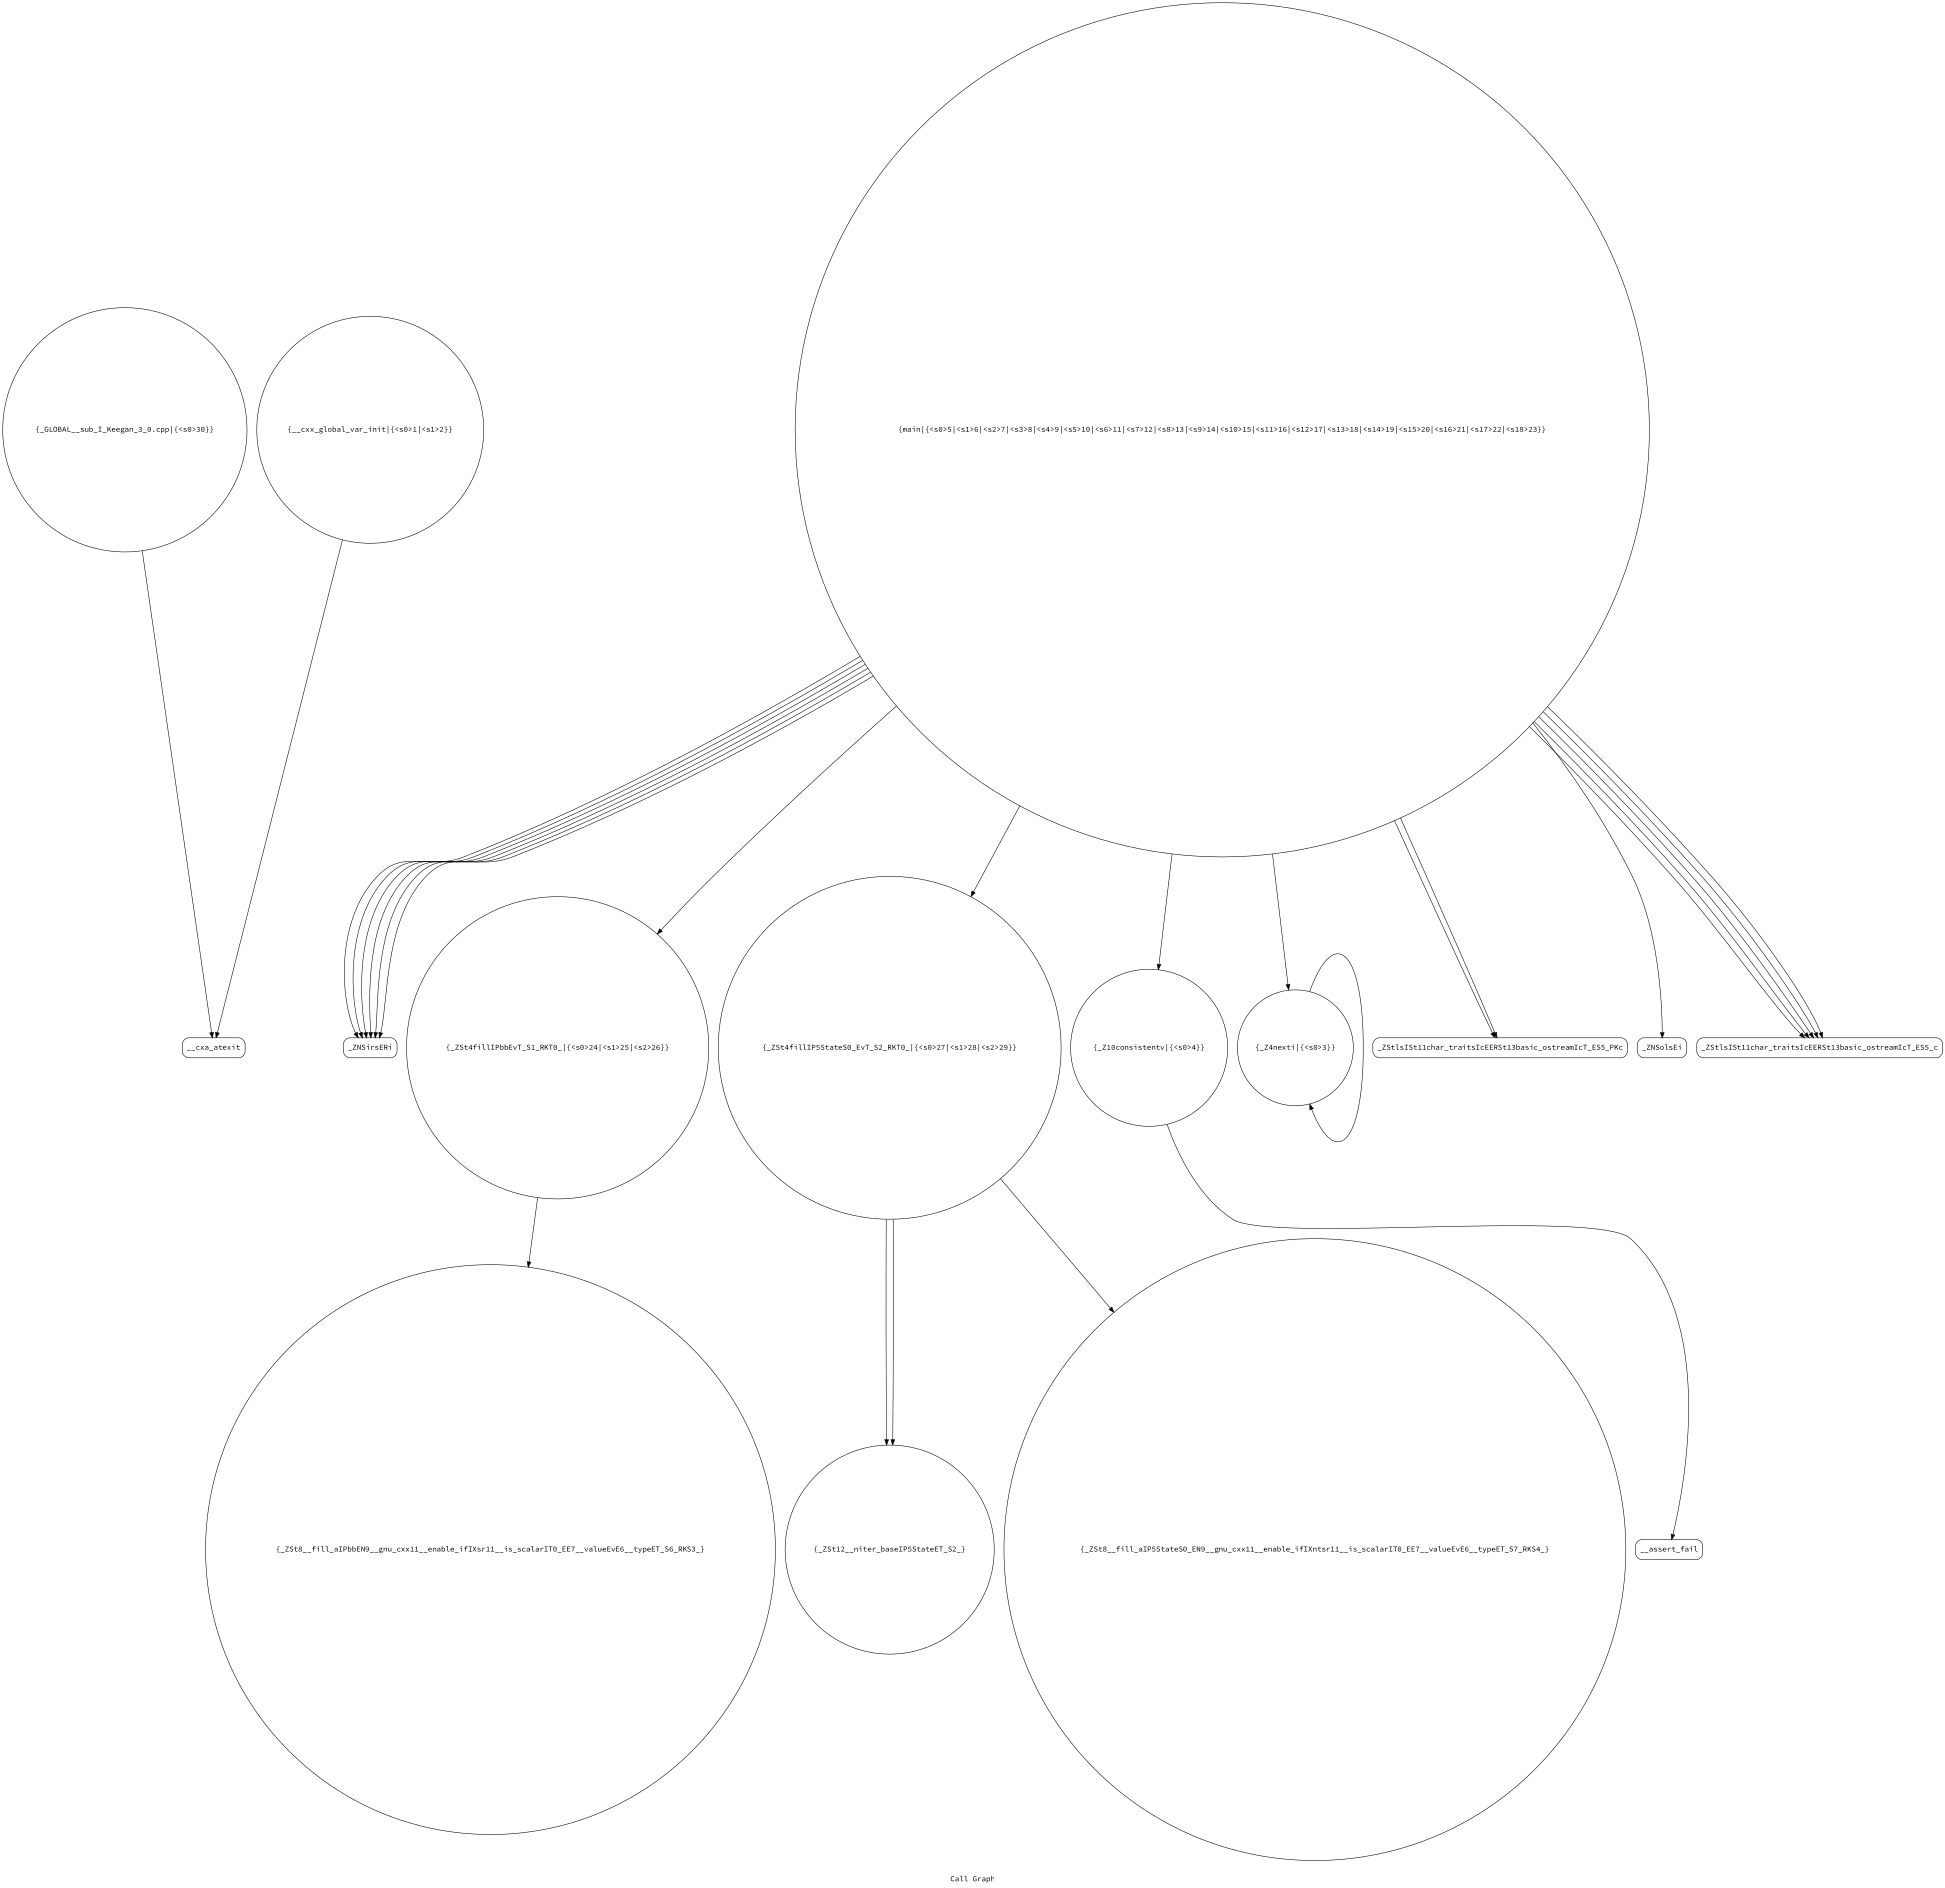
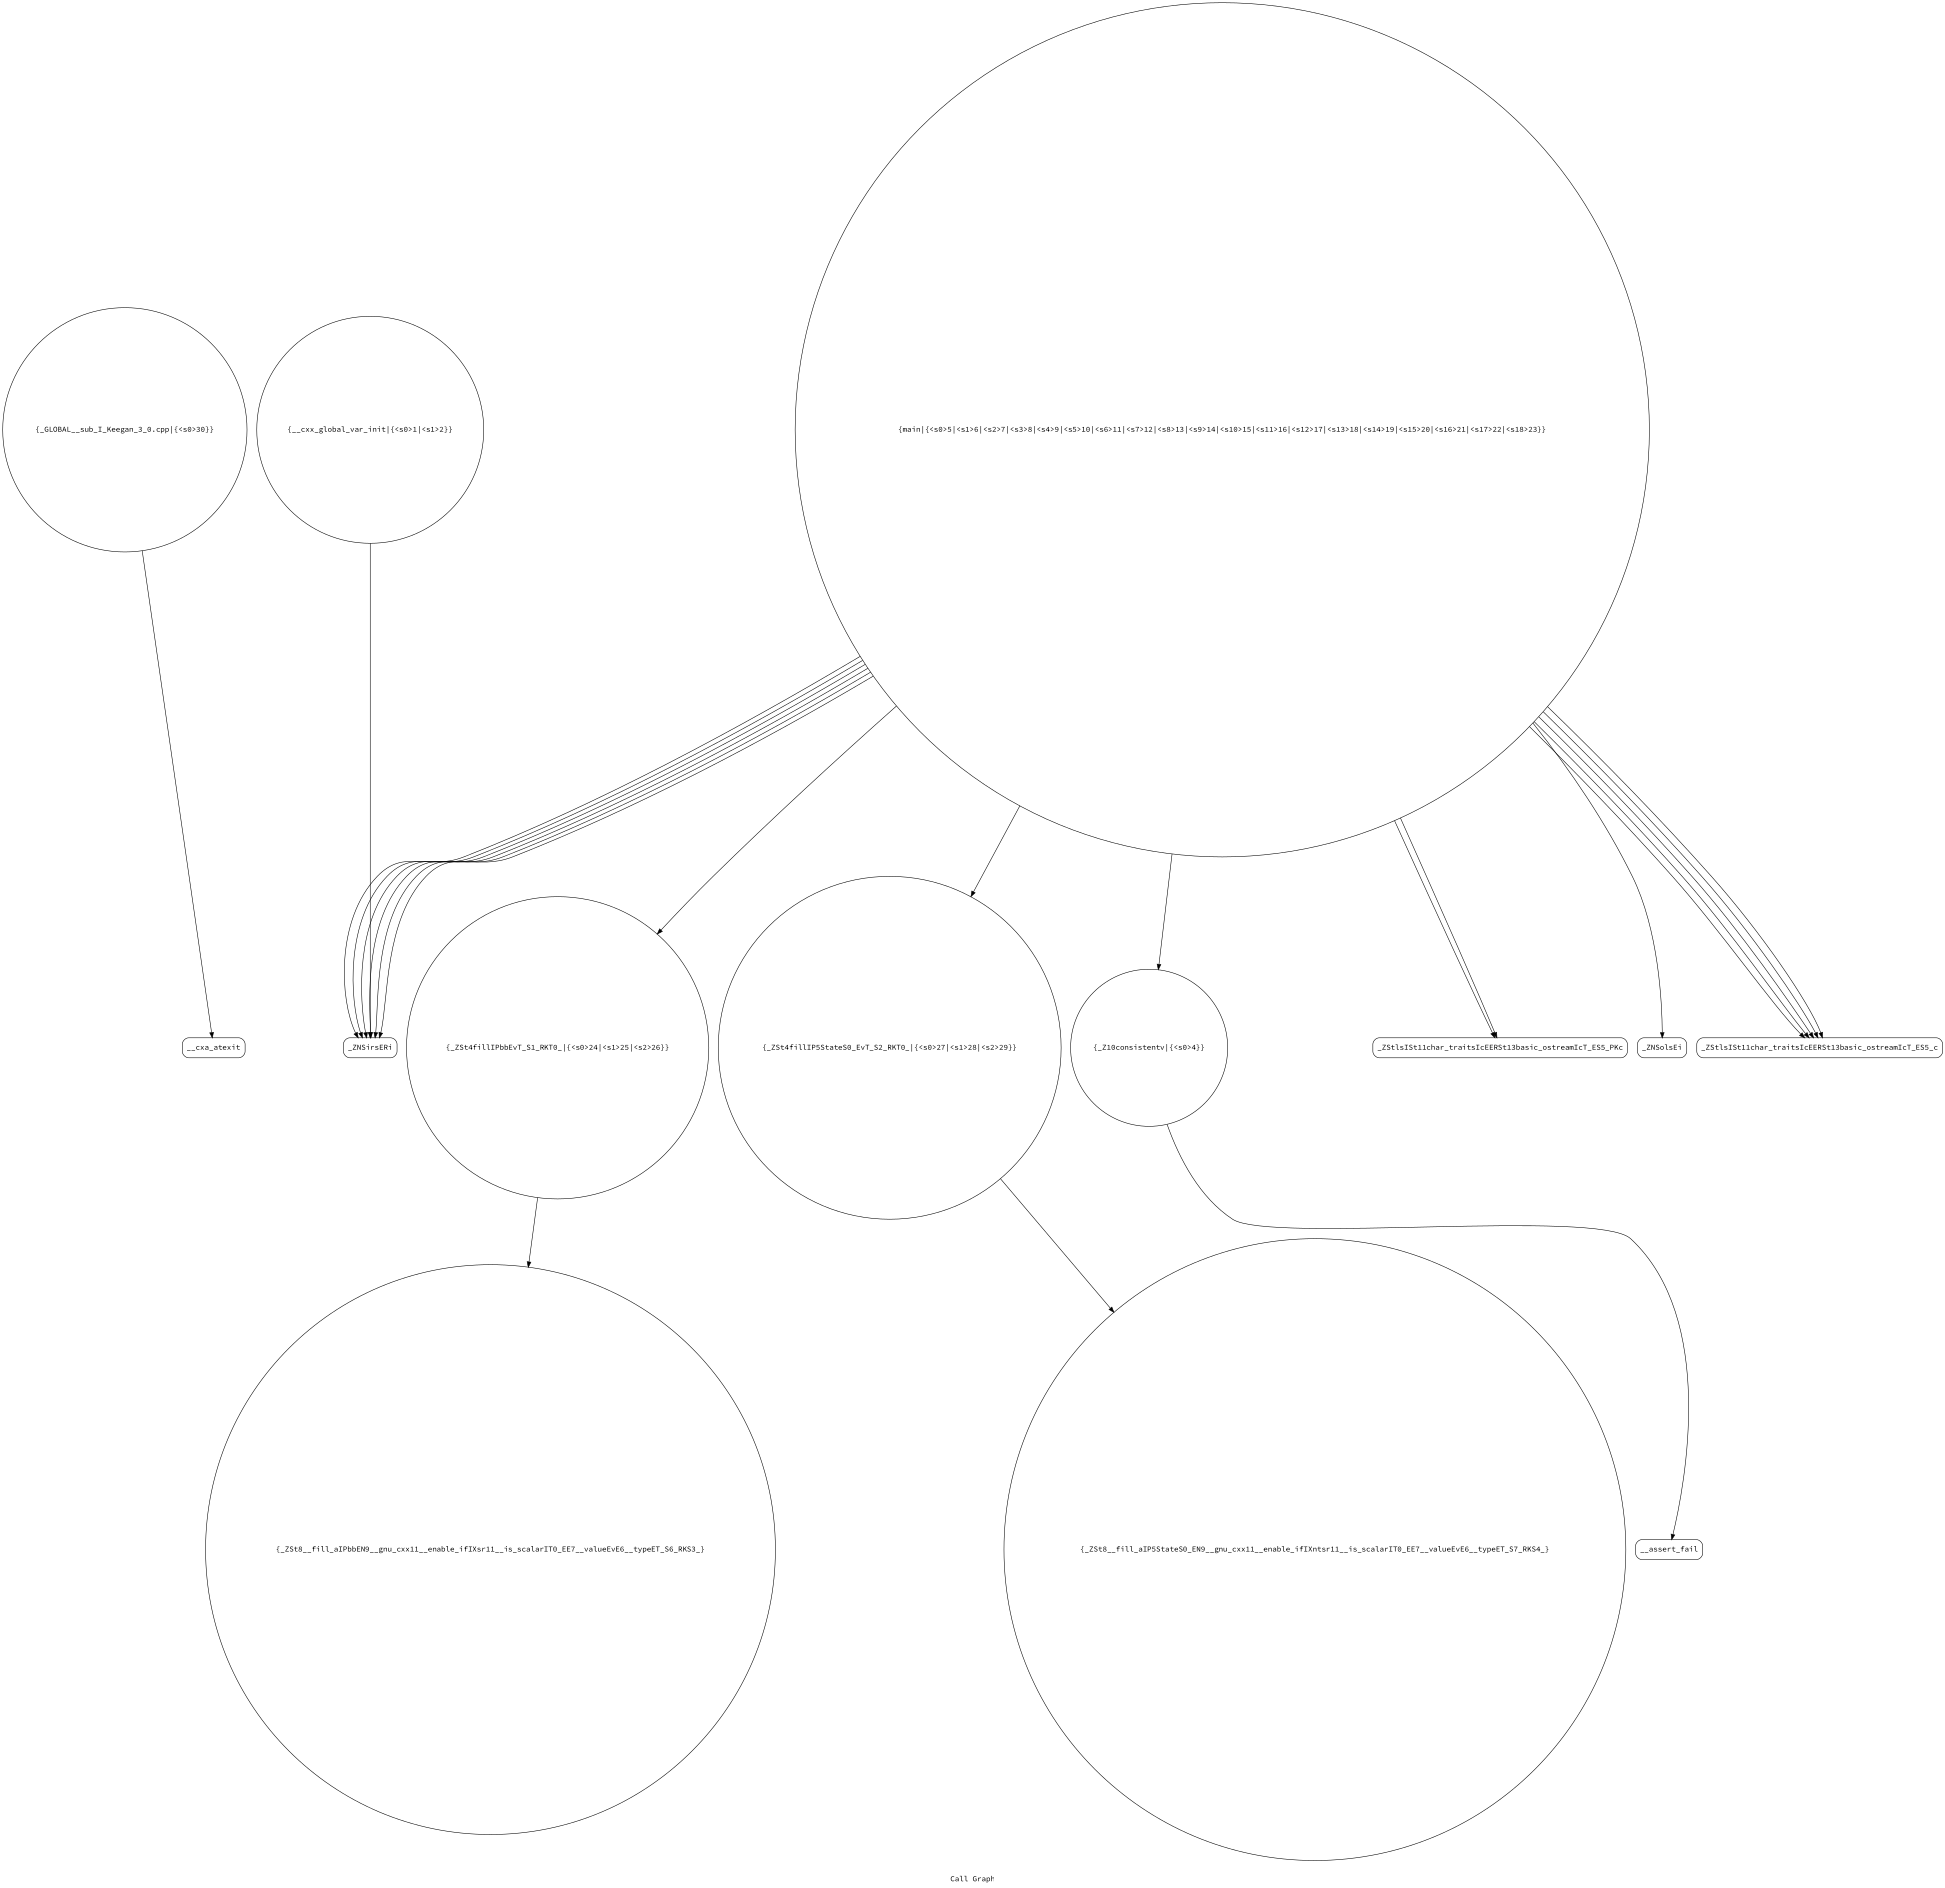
edge "{__cxx_global_var_init|{<s0>1|<s1>2}}" -> "__cxa_atexit": now "{__cxx_global_var_init|{<s0>1|<s1>2}}" -> "_ZNSirsERi"
node "{_Z4nexti|{<s0>3}}": removed
node "{_ZSt12__niter_baseIP5StateET_S2_}": removed
